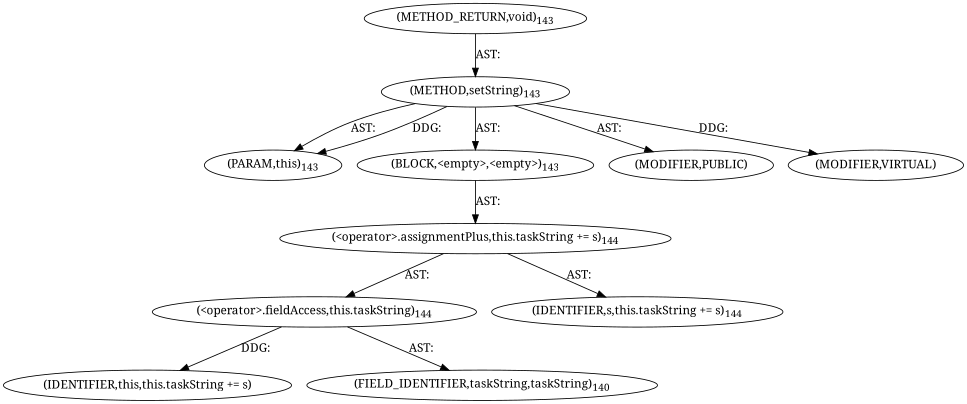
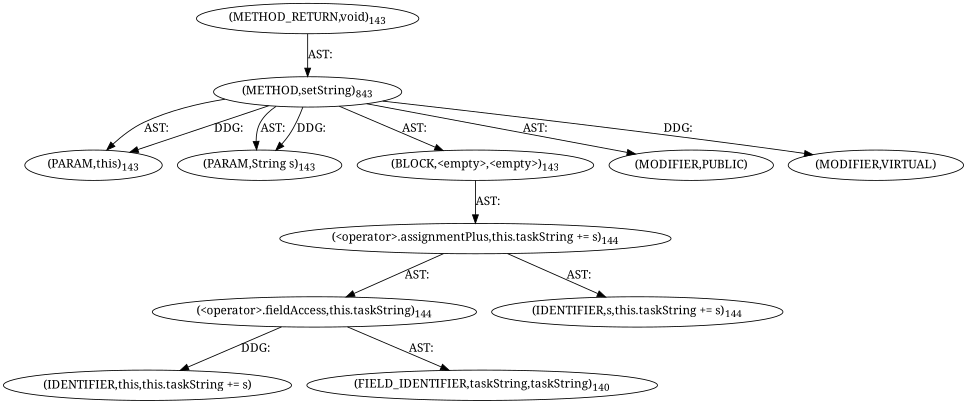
node "(METHOD,setString)": text "143" -> "843"
node "(PARAM,String s)": added
